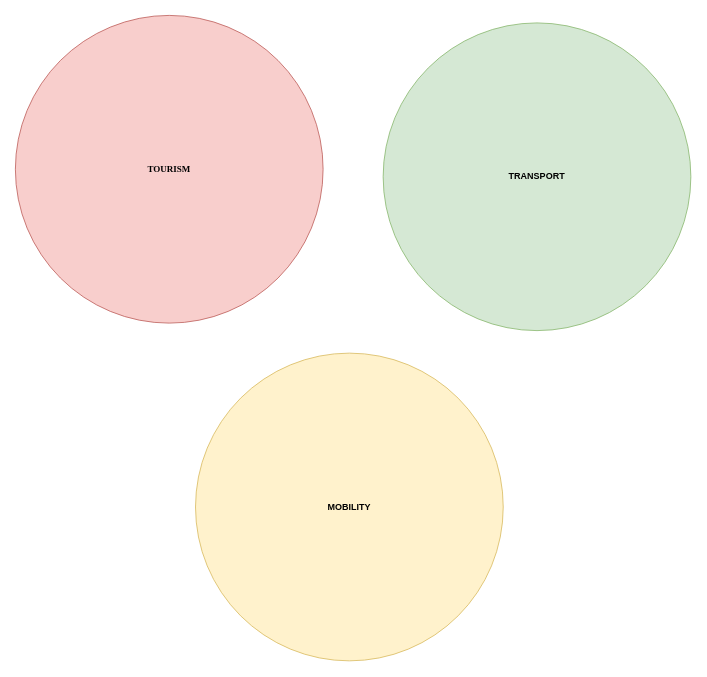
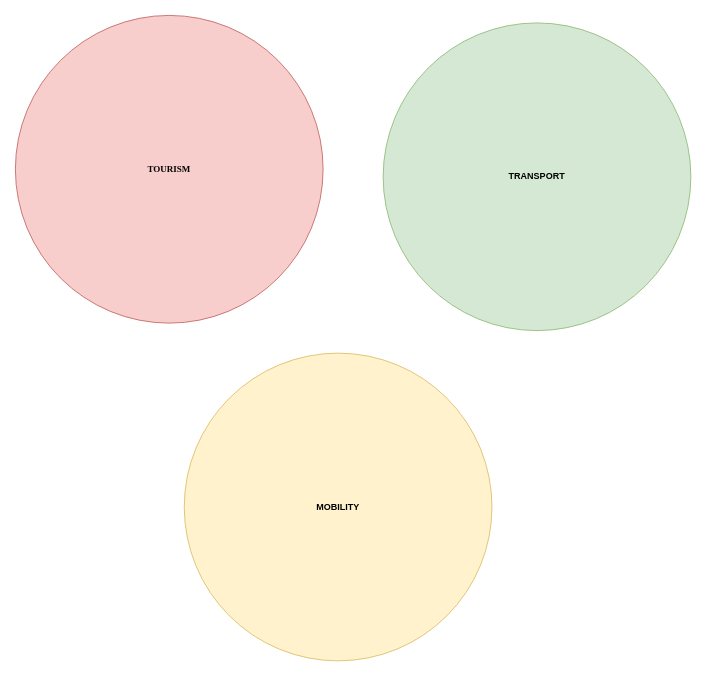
node "MOBILITY": moved (349, 507) -> (338, 507)
